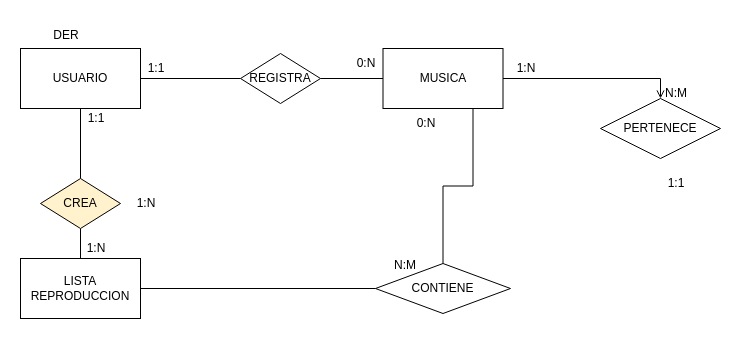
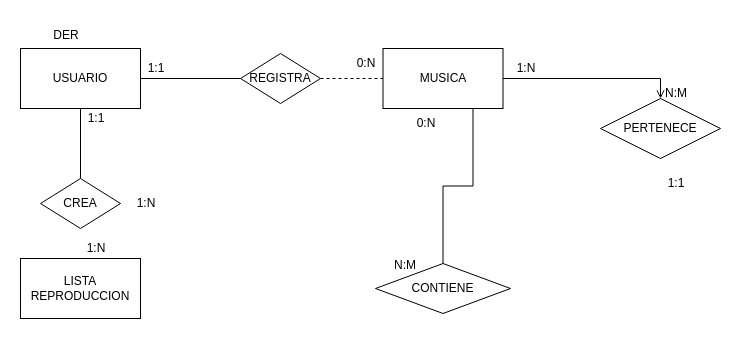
edge "REGISTRA" -- "MUSICA": style solid -> dashed
node "CREA": fillcolor #fff2cc -> #ffffff
edge "CREA" -- "LISTA REPRODUCCION": removed
edge "LISTA REPRODUCCION" -- "CONTIENE": removed
